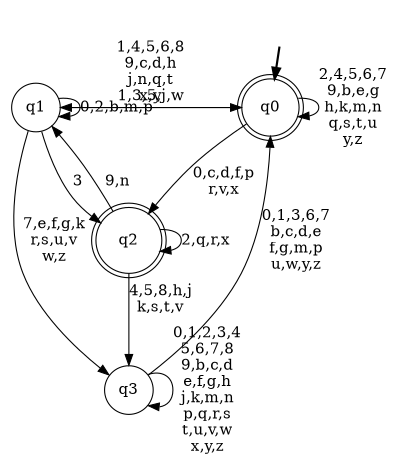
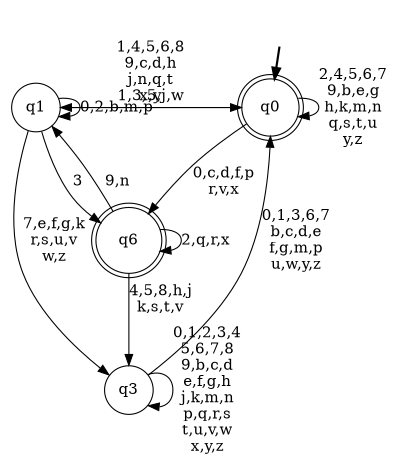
node "q2": label "q2" -> "q6"
